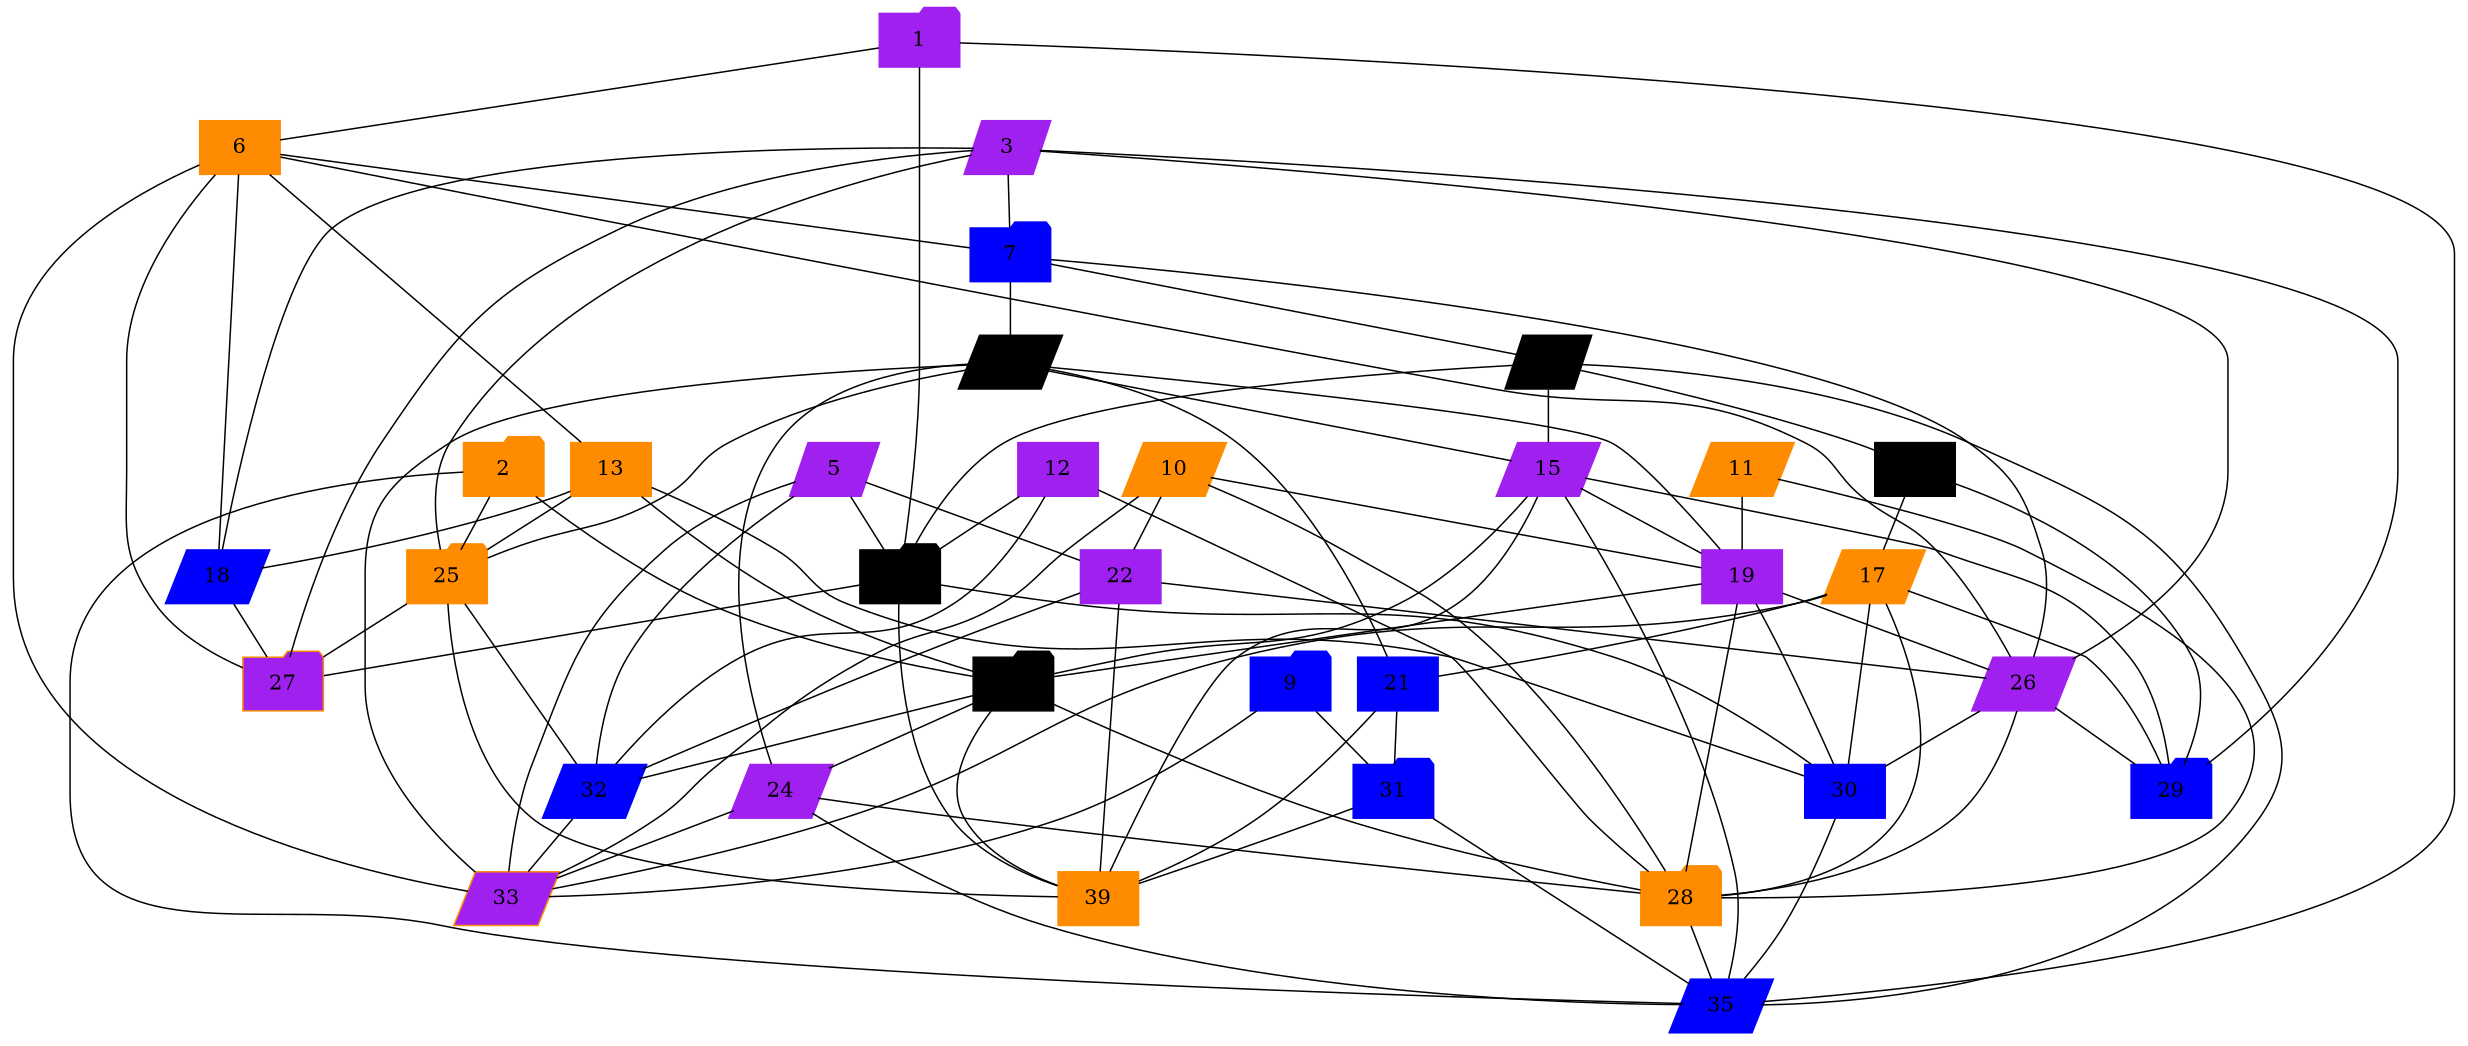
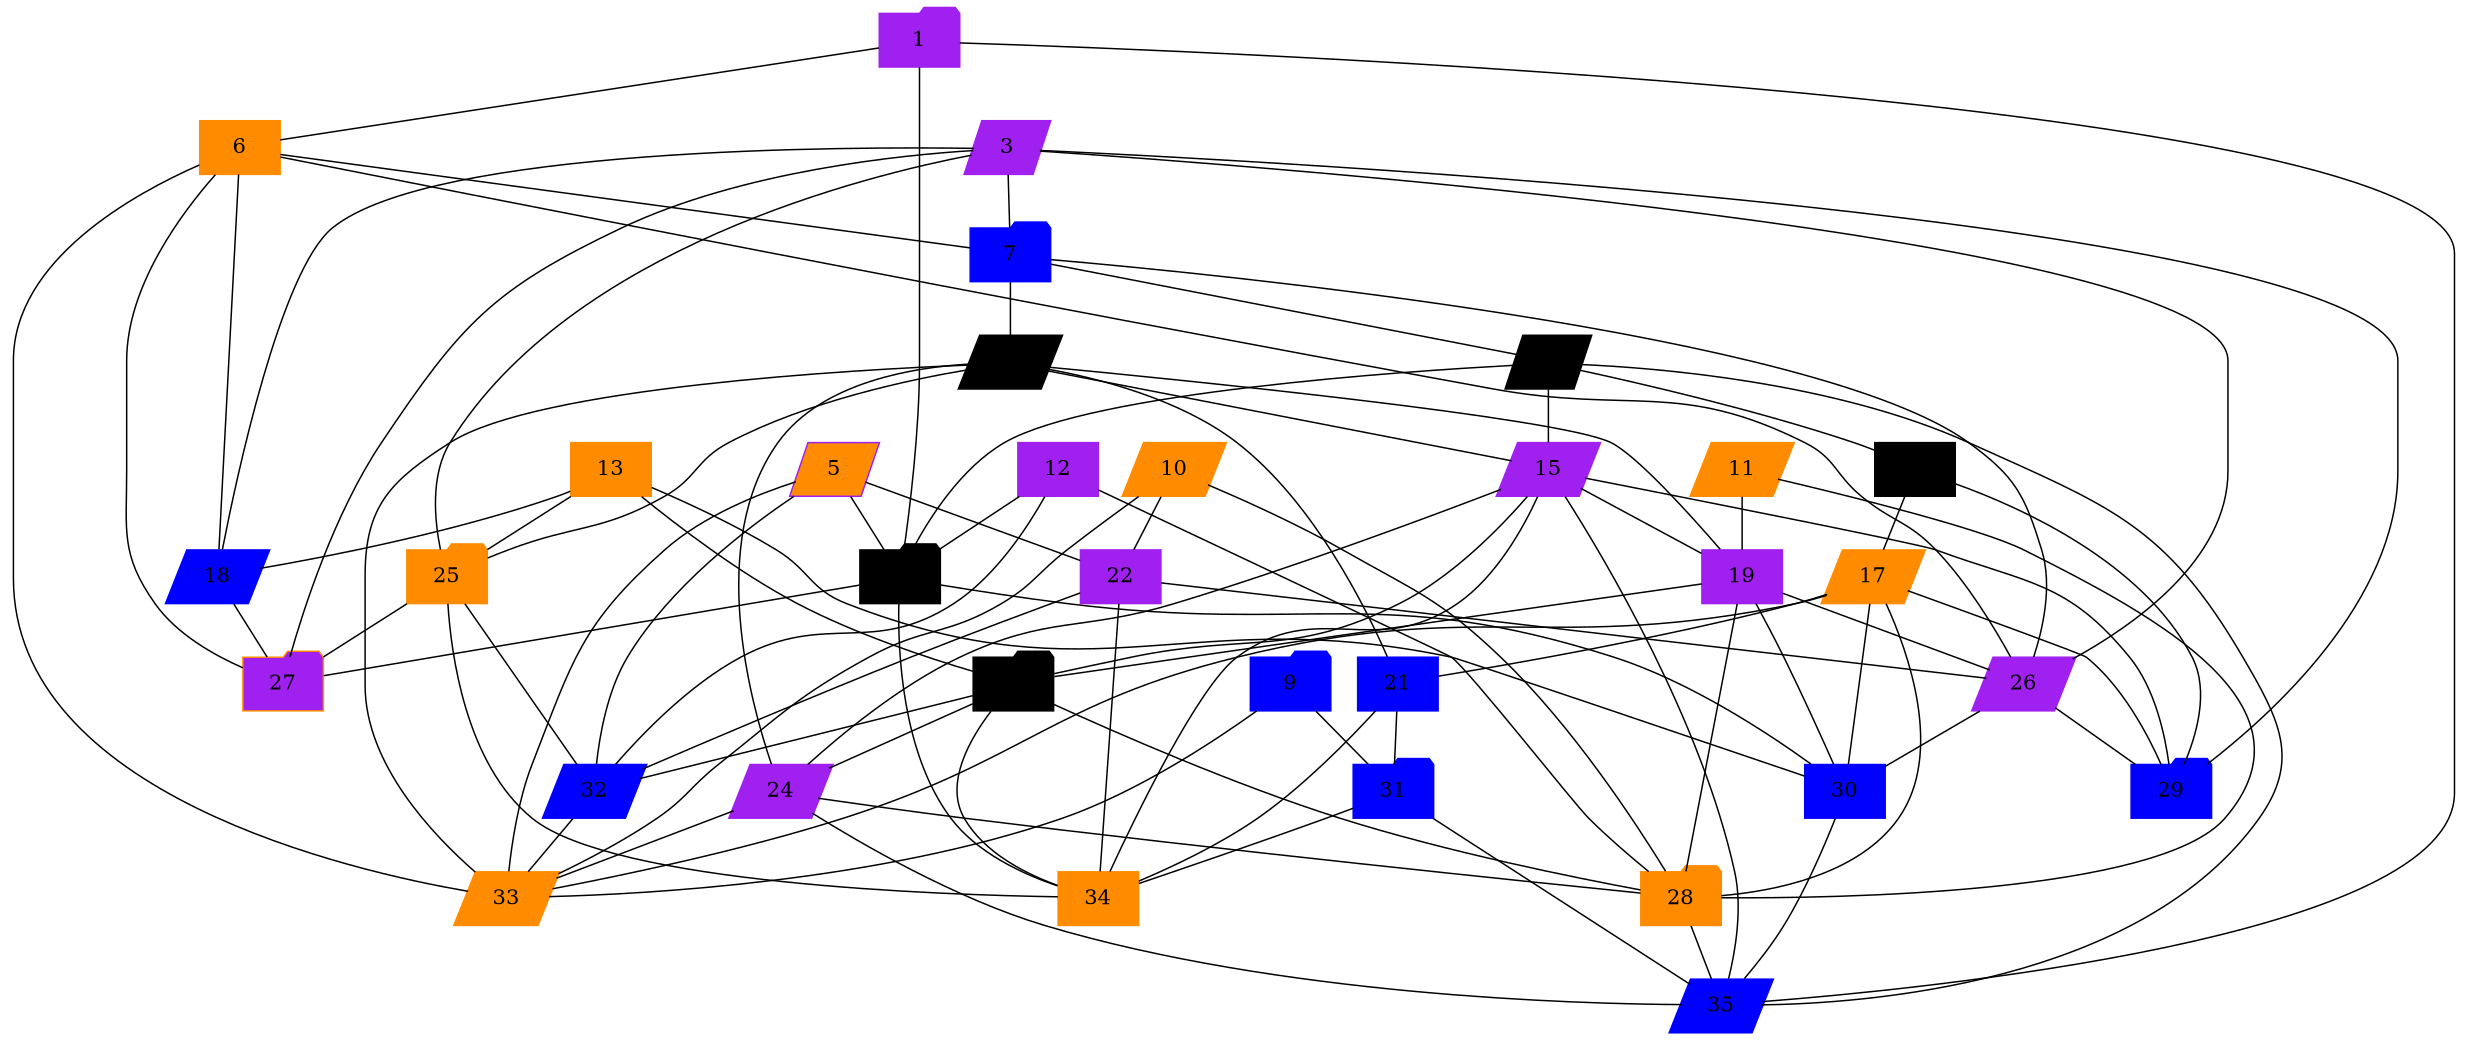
edge "6" -- "13": removed
node "2": removed
node "5": fillcolor purple -> darkorange
edge "10" -- "19": removed
edge "15" -- "24": added
edge "26" -- "28": removed
node "33": fillcolor purple -> darkorange
node "39": label "39" -> "34"
